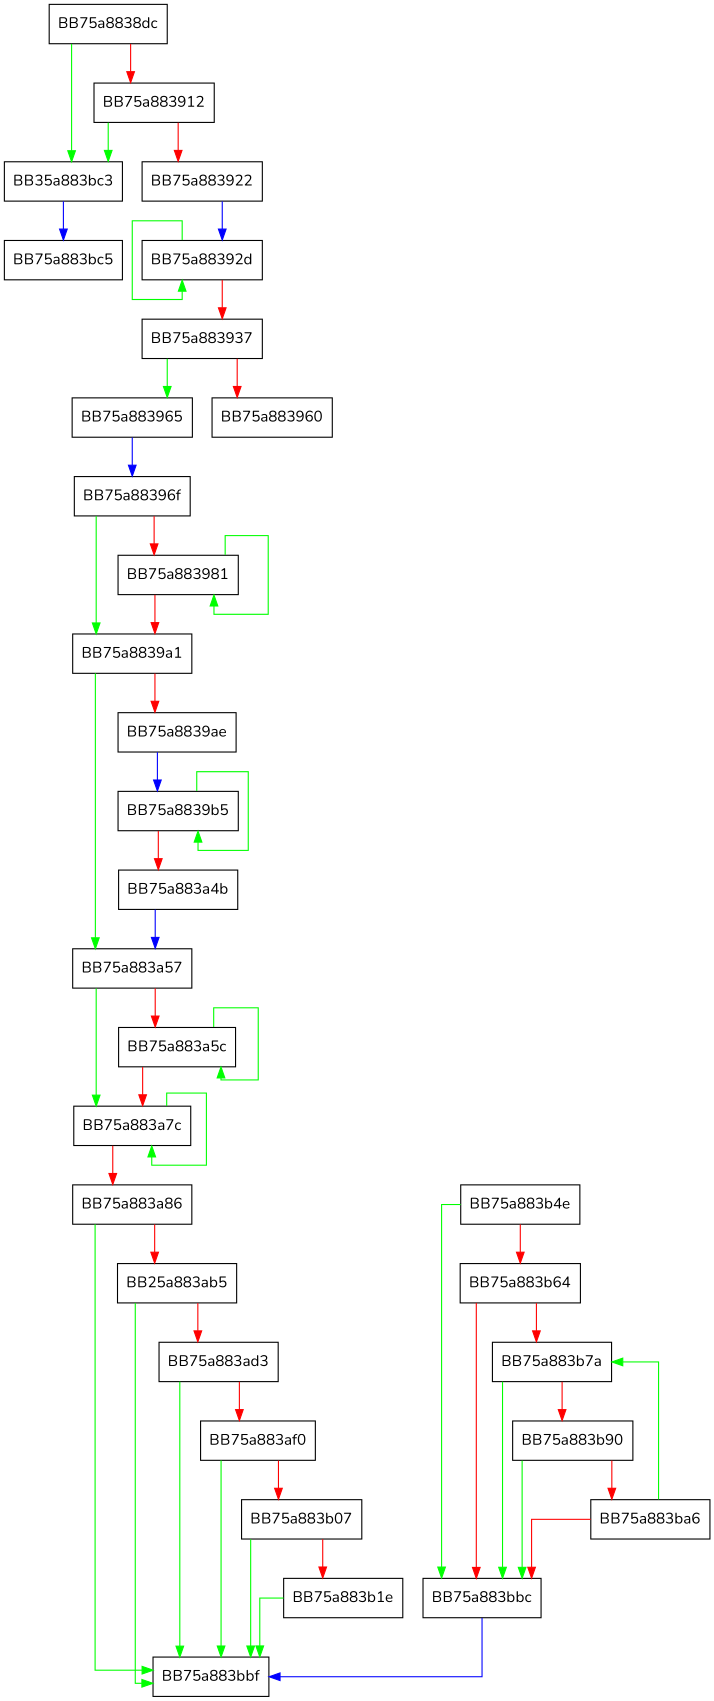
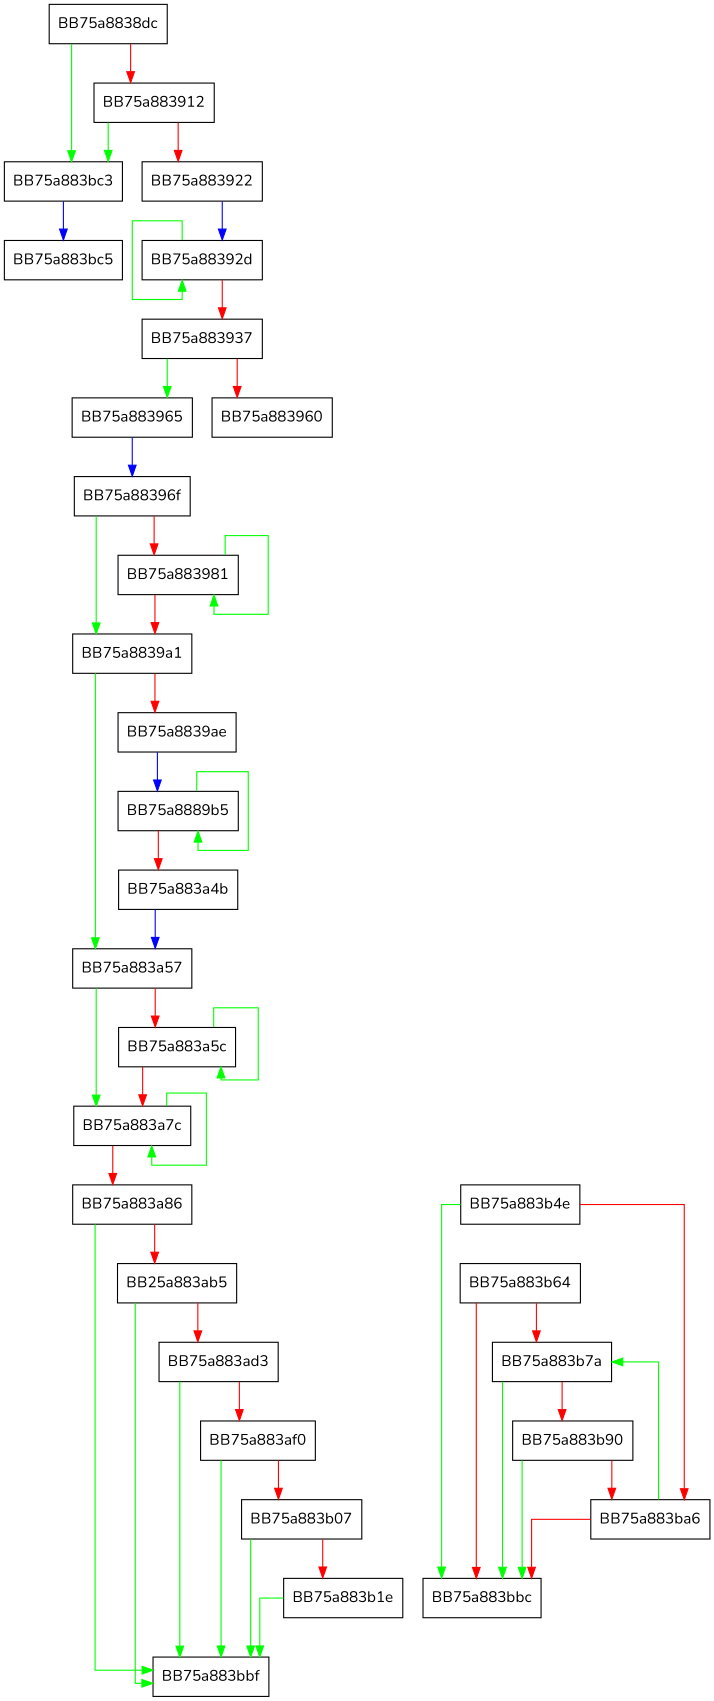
node "BB35a883bc3": label "BB35a883bc3" -> "BB75a883bc3"
node "BB75a8839b5": label "BB75a8839b5" -> "BB75a8889b5"
edge "BB75a883b4e" -> "BB75a883b64": now "BB75a883b4e" -> "BB75a883ba6"
edge "BB75a883bbc" -> "BB75a883bbf": removed
